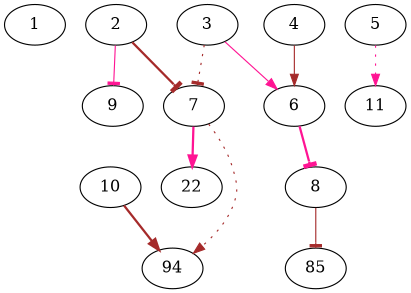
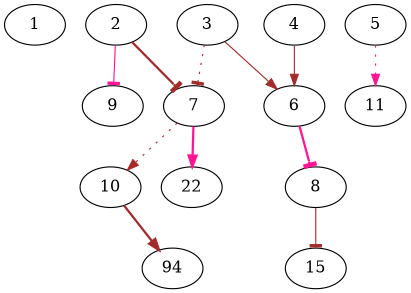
edge "3" -> "6": color deeppink -> brown
edge "7" -> "94": now "7" -> "10"
node "85": label "85" -> "15"
